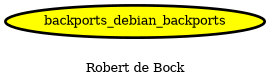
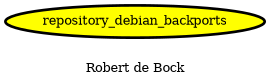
node "backports_debian_backports": label "backports_debian_backports" -> "repository_debian_backports"
